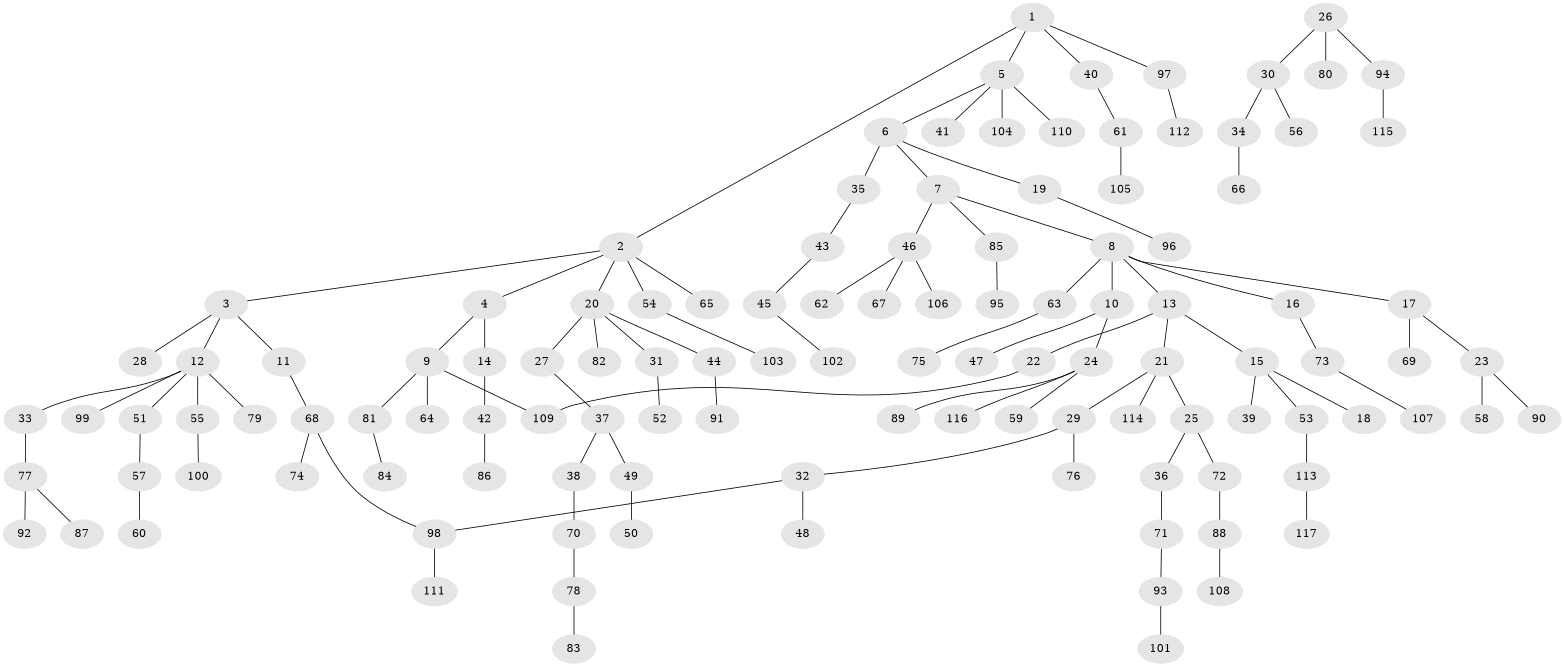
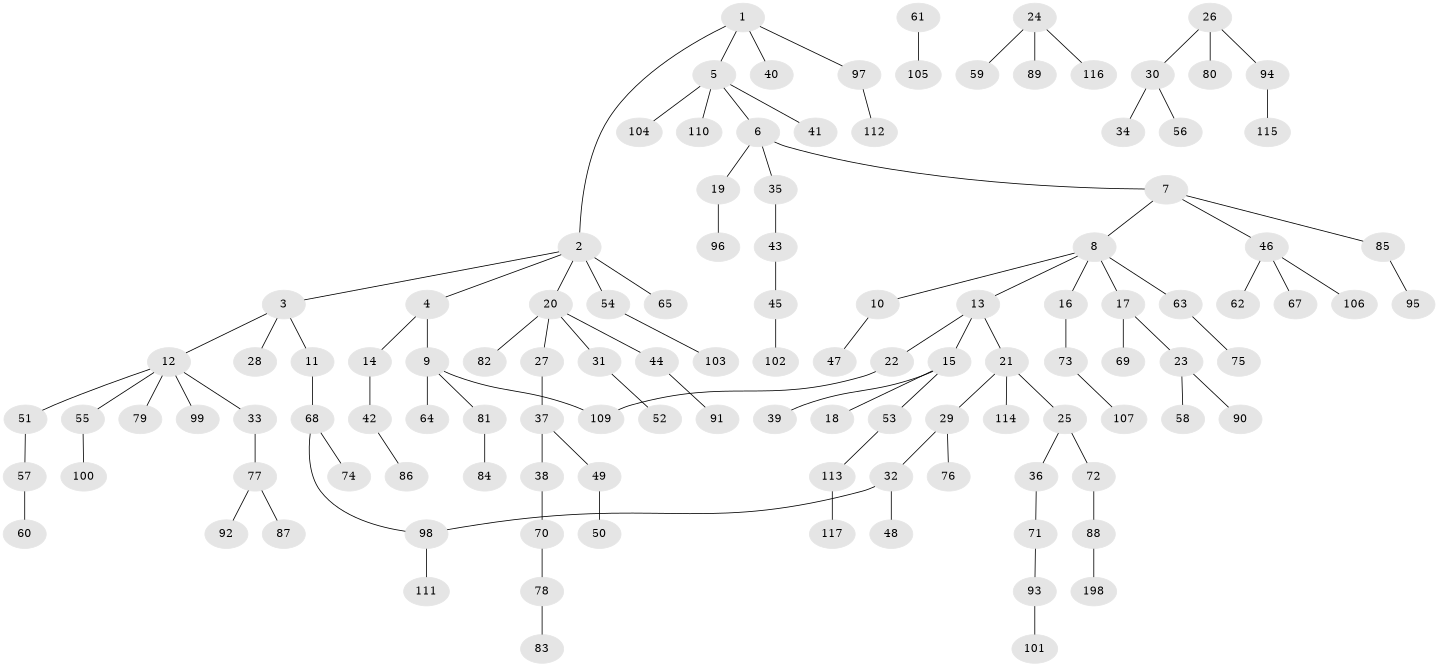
edge "40" -- "61": removed
node "66": removed
edge "10" -- "24": removed
node "108": label "108" -> "198"
